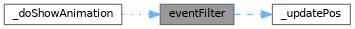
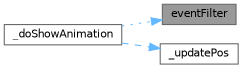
edge "eventFilter" -> "_updatePos": now "_doShowAnimation" -> "_updatePos"
